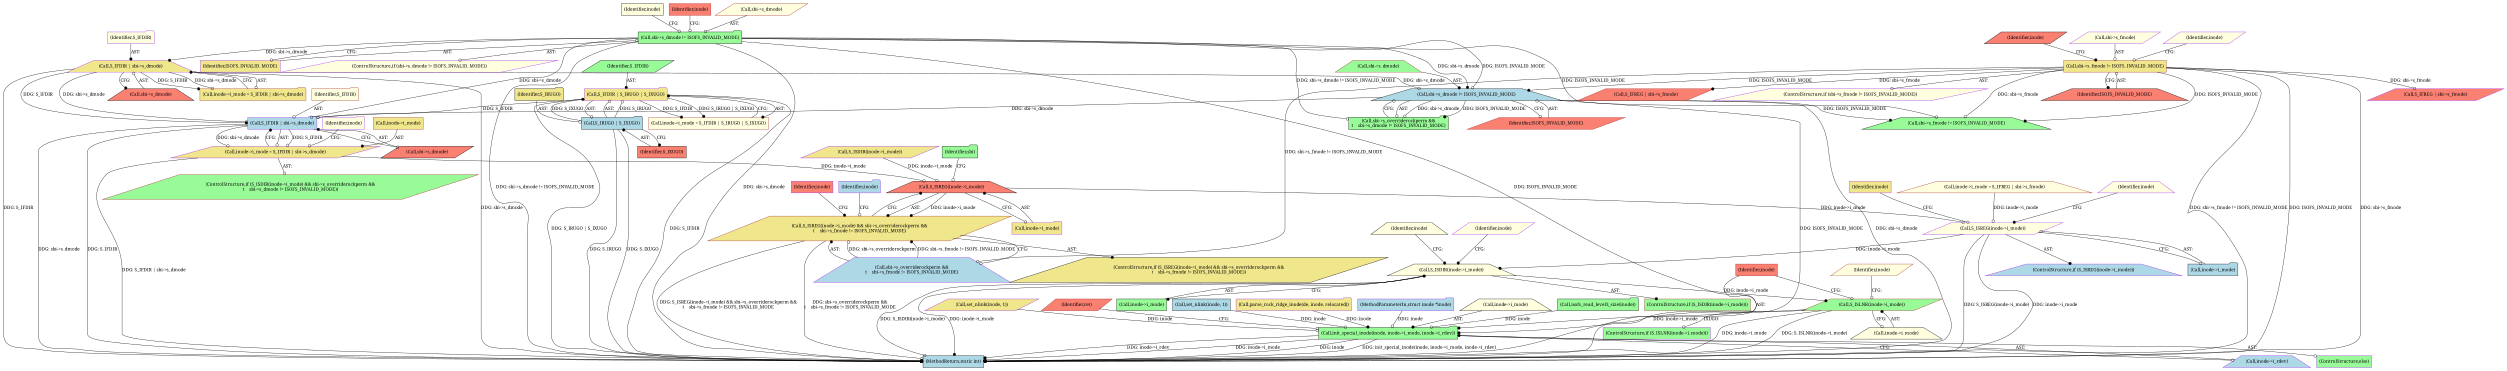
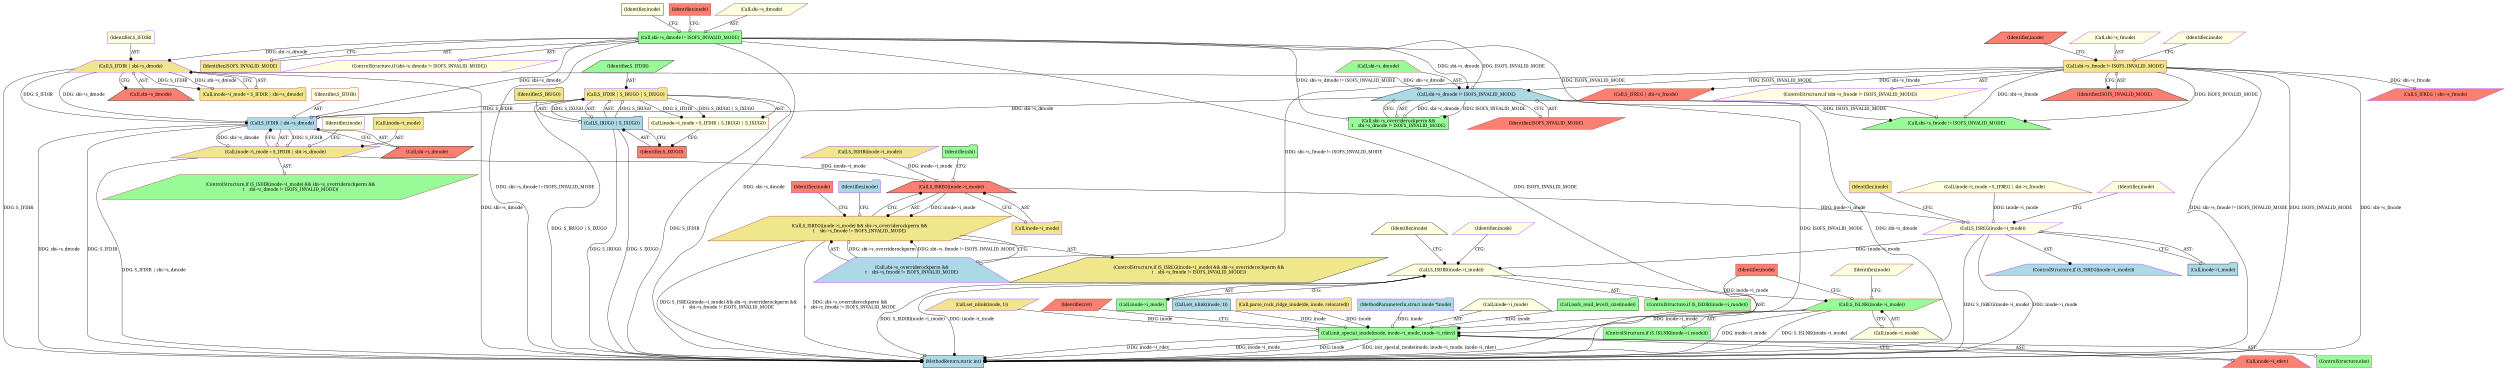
edge "(Call,inode->i_mode = S_IFDIR | S_IRUGO | S_IXUGO)" -> "(Call,S_IFDIR | S_IRUGO | S_IXUGO)": now "(Call,inode->i_mode = S_IFDIR | S_IRUGO | S_IXUGO)" -> "(Identifier,S_IXUGO)"
edge "(Call,S_ISLNK(inode->i_mode))" -> "(ControlStructure,if (S_ISLNK(inode->i_mode)))": label "IXUGO: " -> "AST: "
node "(Call,inode->i_rdev)": fillcolor lightblue -> salmon
